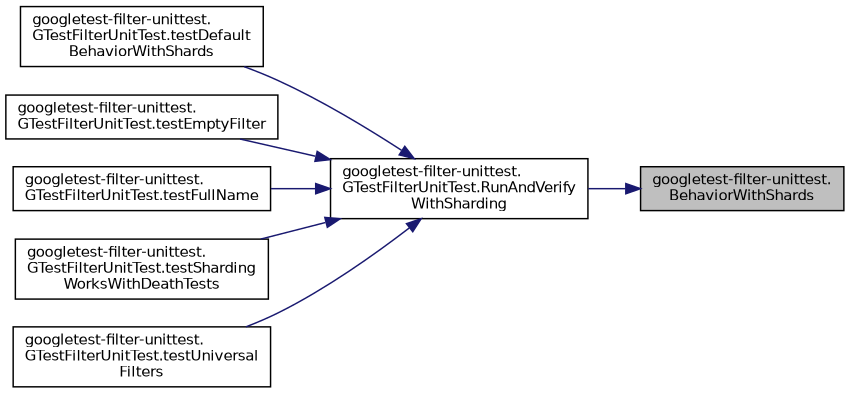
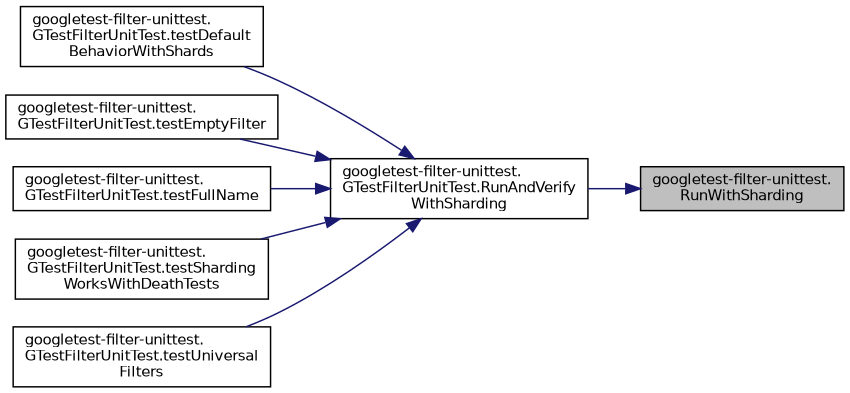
node "googletest-filter-unittest. BehaviorWithShards": label "googletest-filter-unittest. BehaviorWithShards" -> "googletest-filter-unittest. RunWithSharding"
